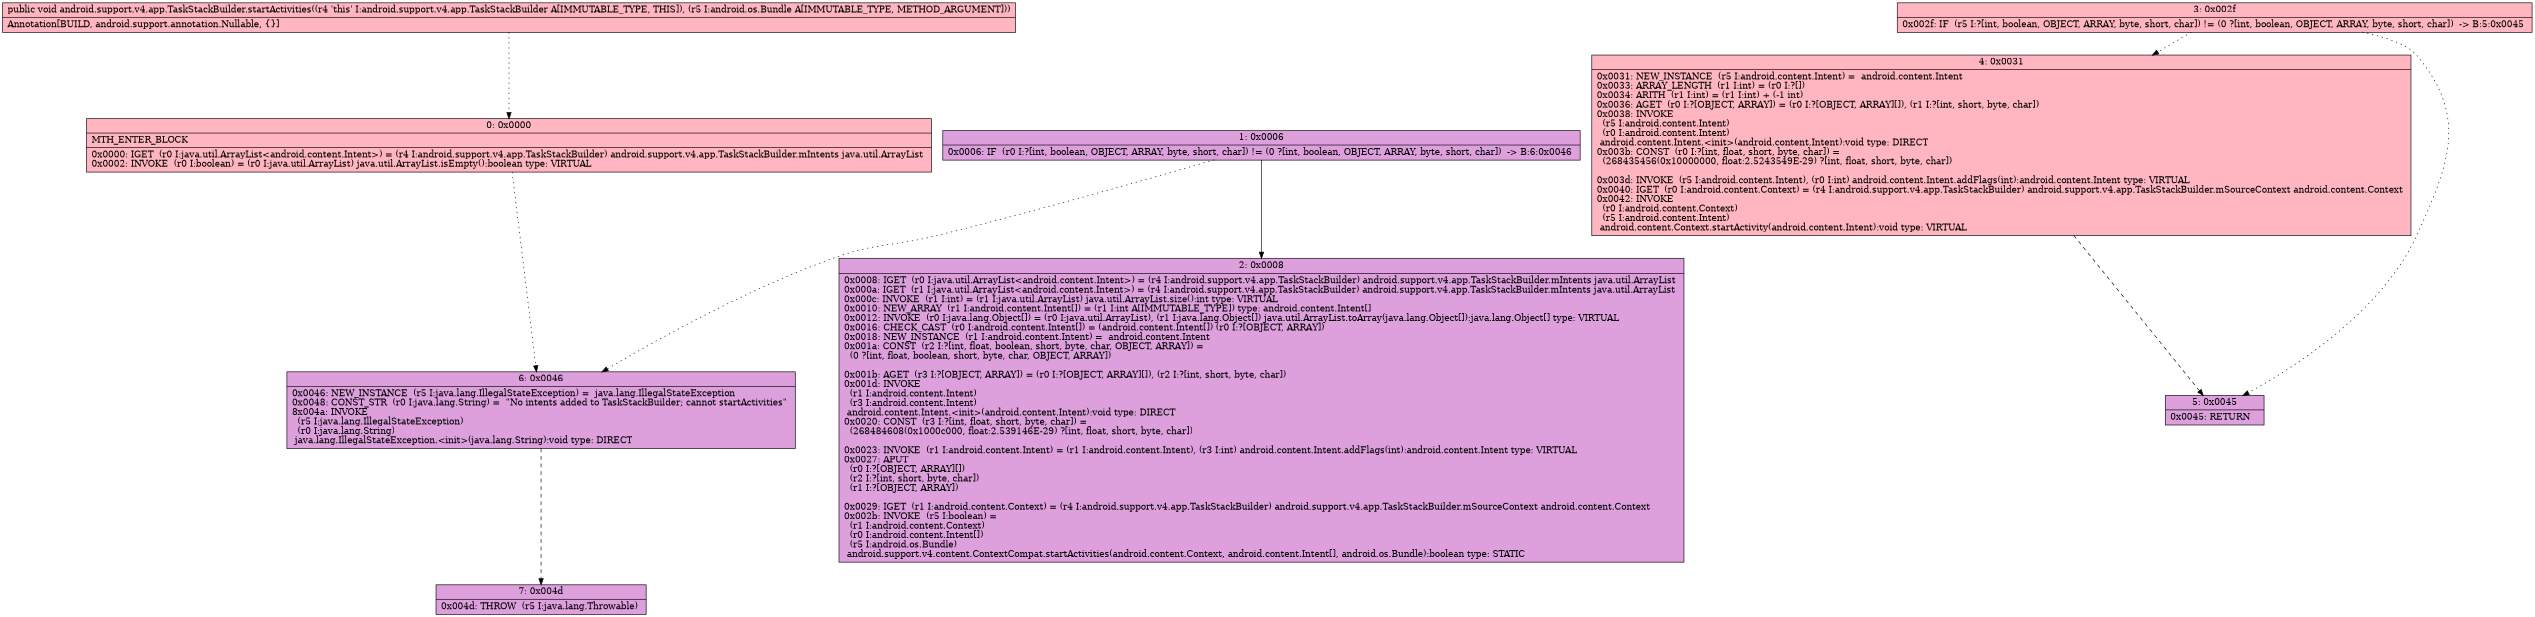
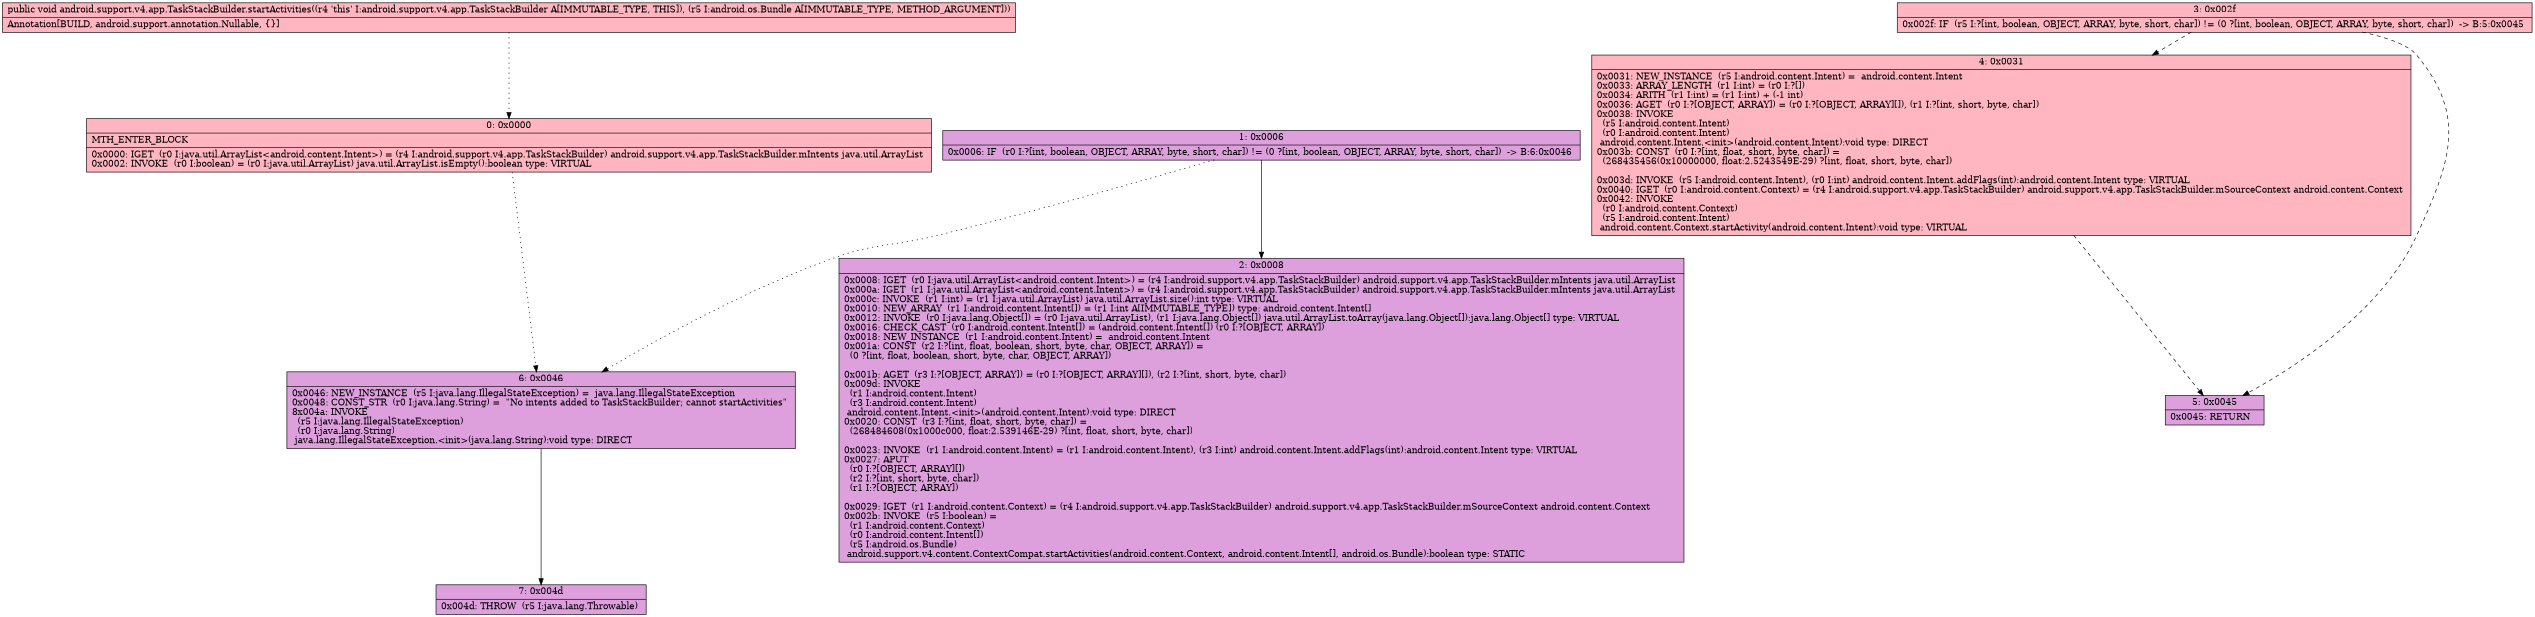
edge "3: 0x002f" -> "4: 0x0031": style dotted -> dashed
edge "3: 0x002f" -> "5: 0x0045": style dotted -> dashed
node "2: 0x0008": text "0x001d: INVOKE" -> "0x009d: INVOKE"
edge "6: 0x0046" -> "7: 0x004d": style dashed -> solid
